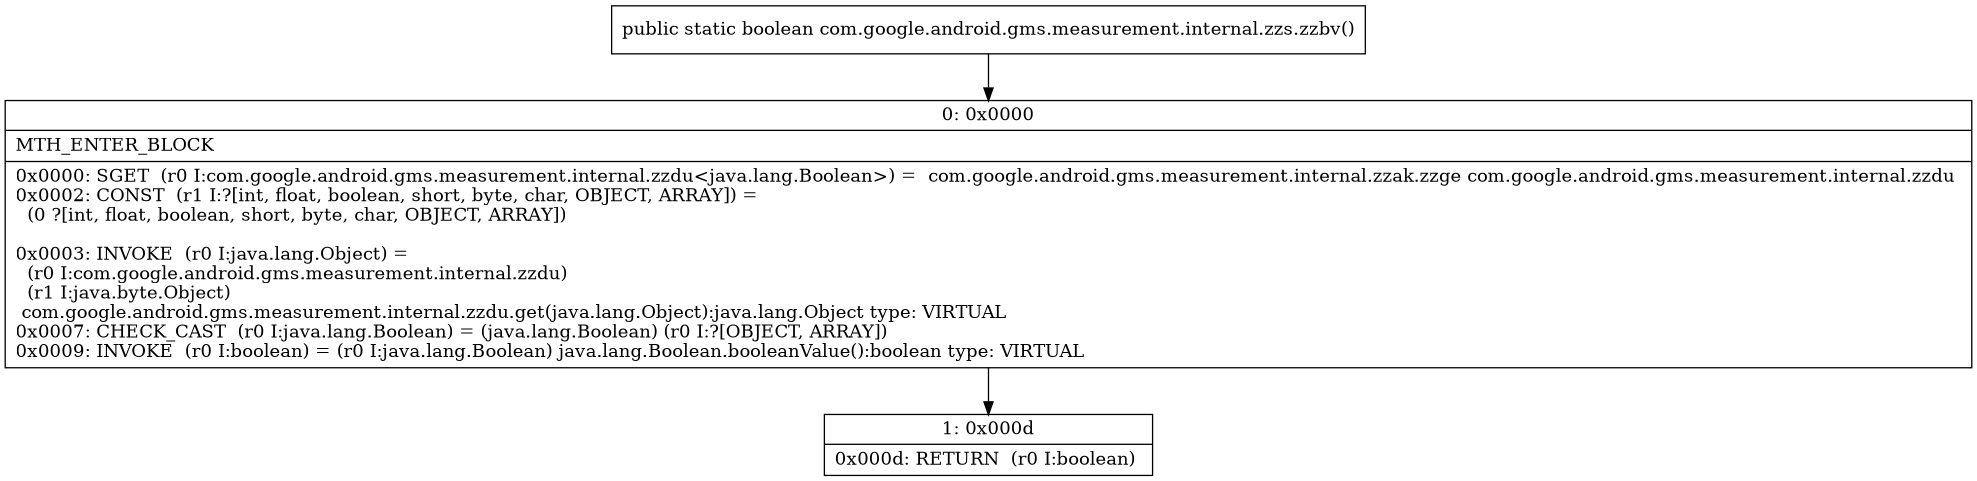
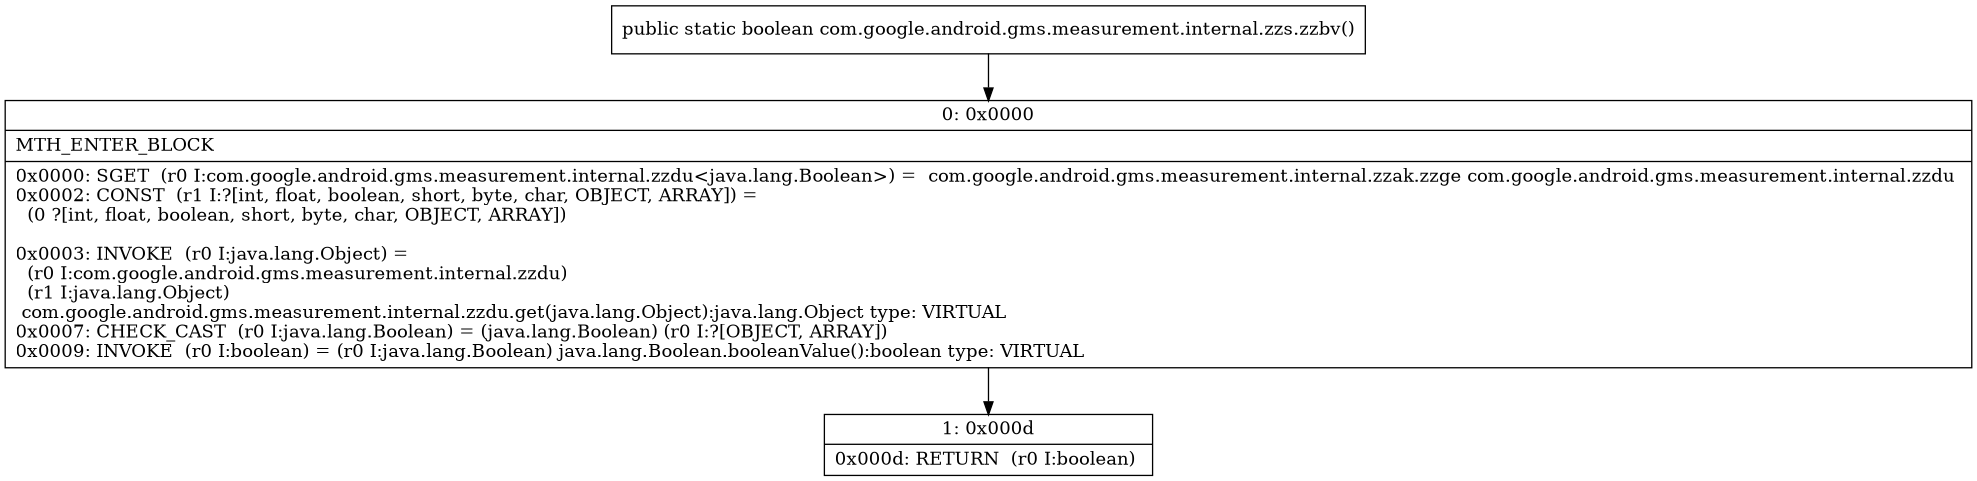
node "0: 0x0000": text "(r1 I:java.byte.Object)" -> "(r1 I:java.lang.Object)"
